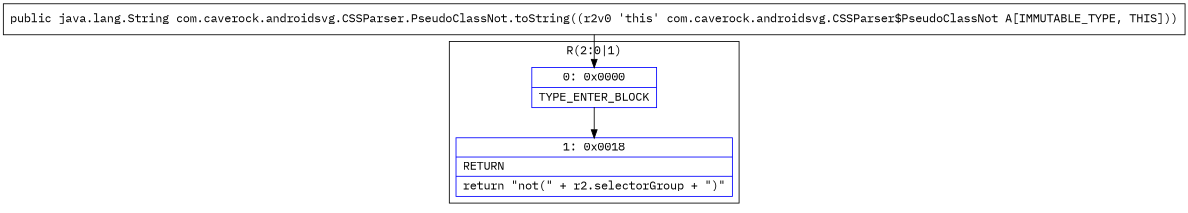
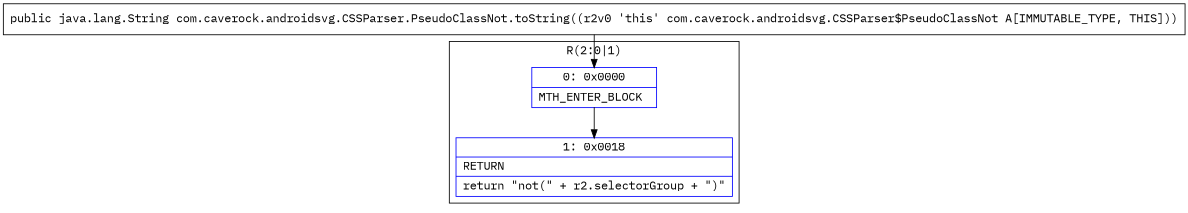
node "0: 0x0000": text "TYPE_ENTER_BLOCK" -> "MTH_ENTER_BLOCK"
